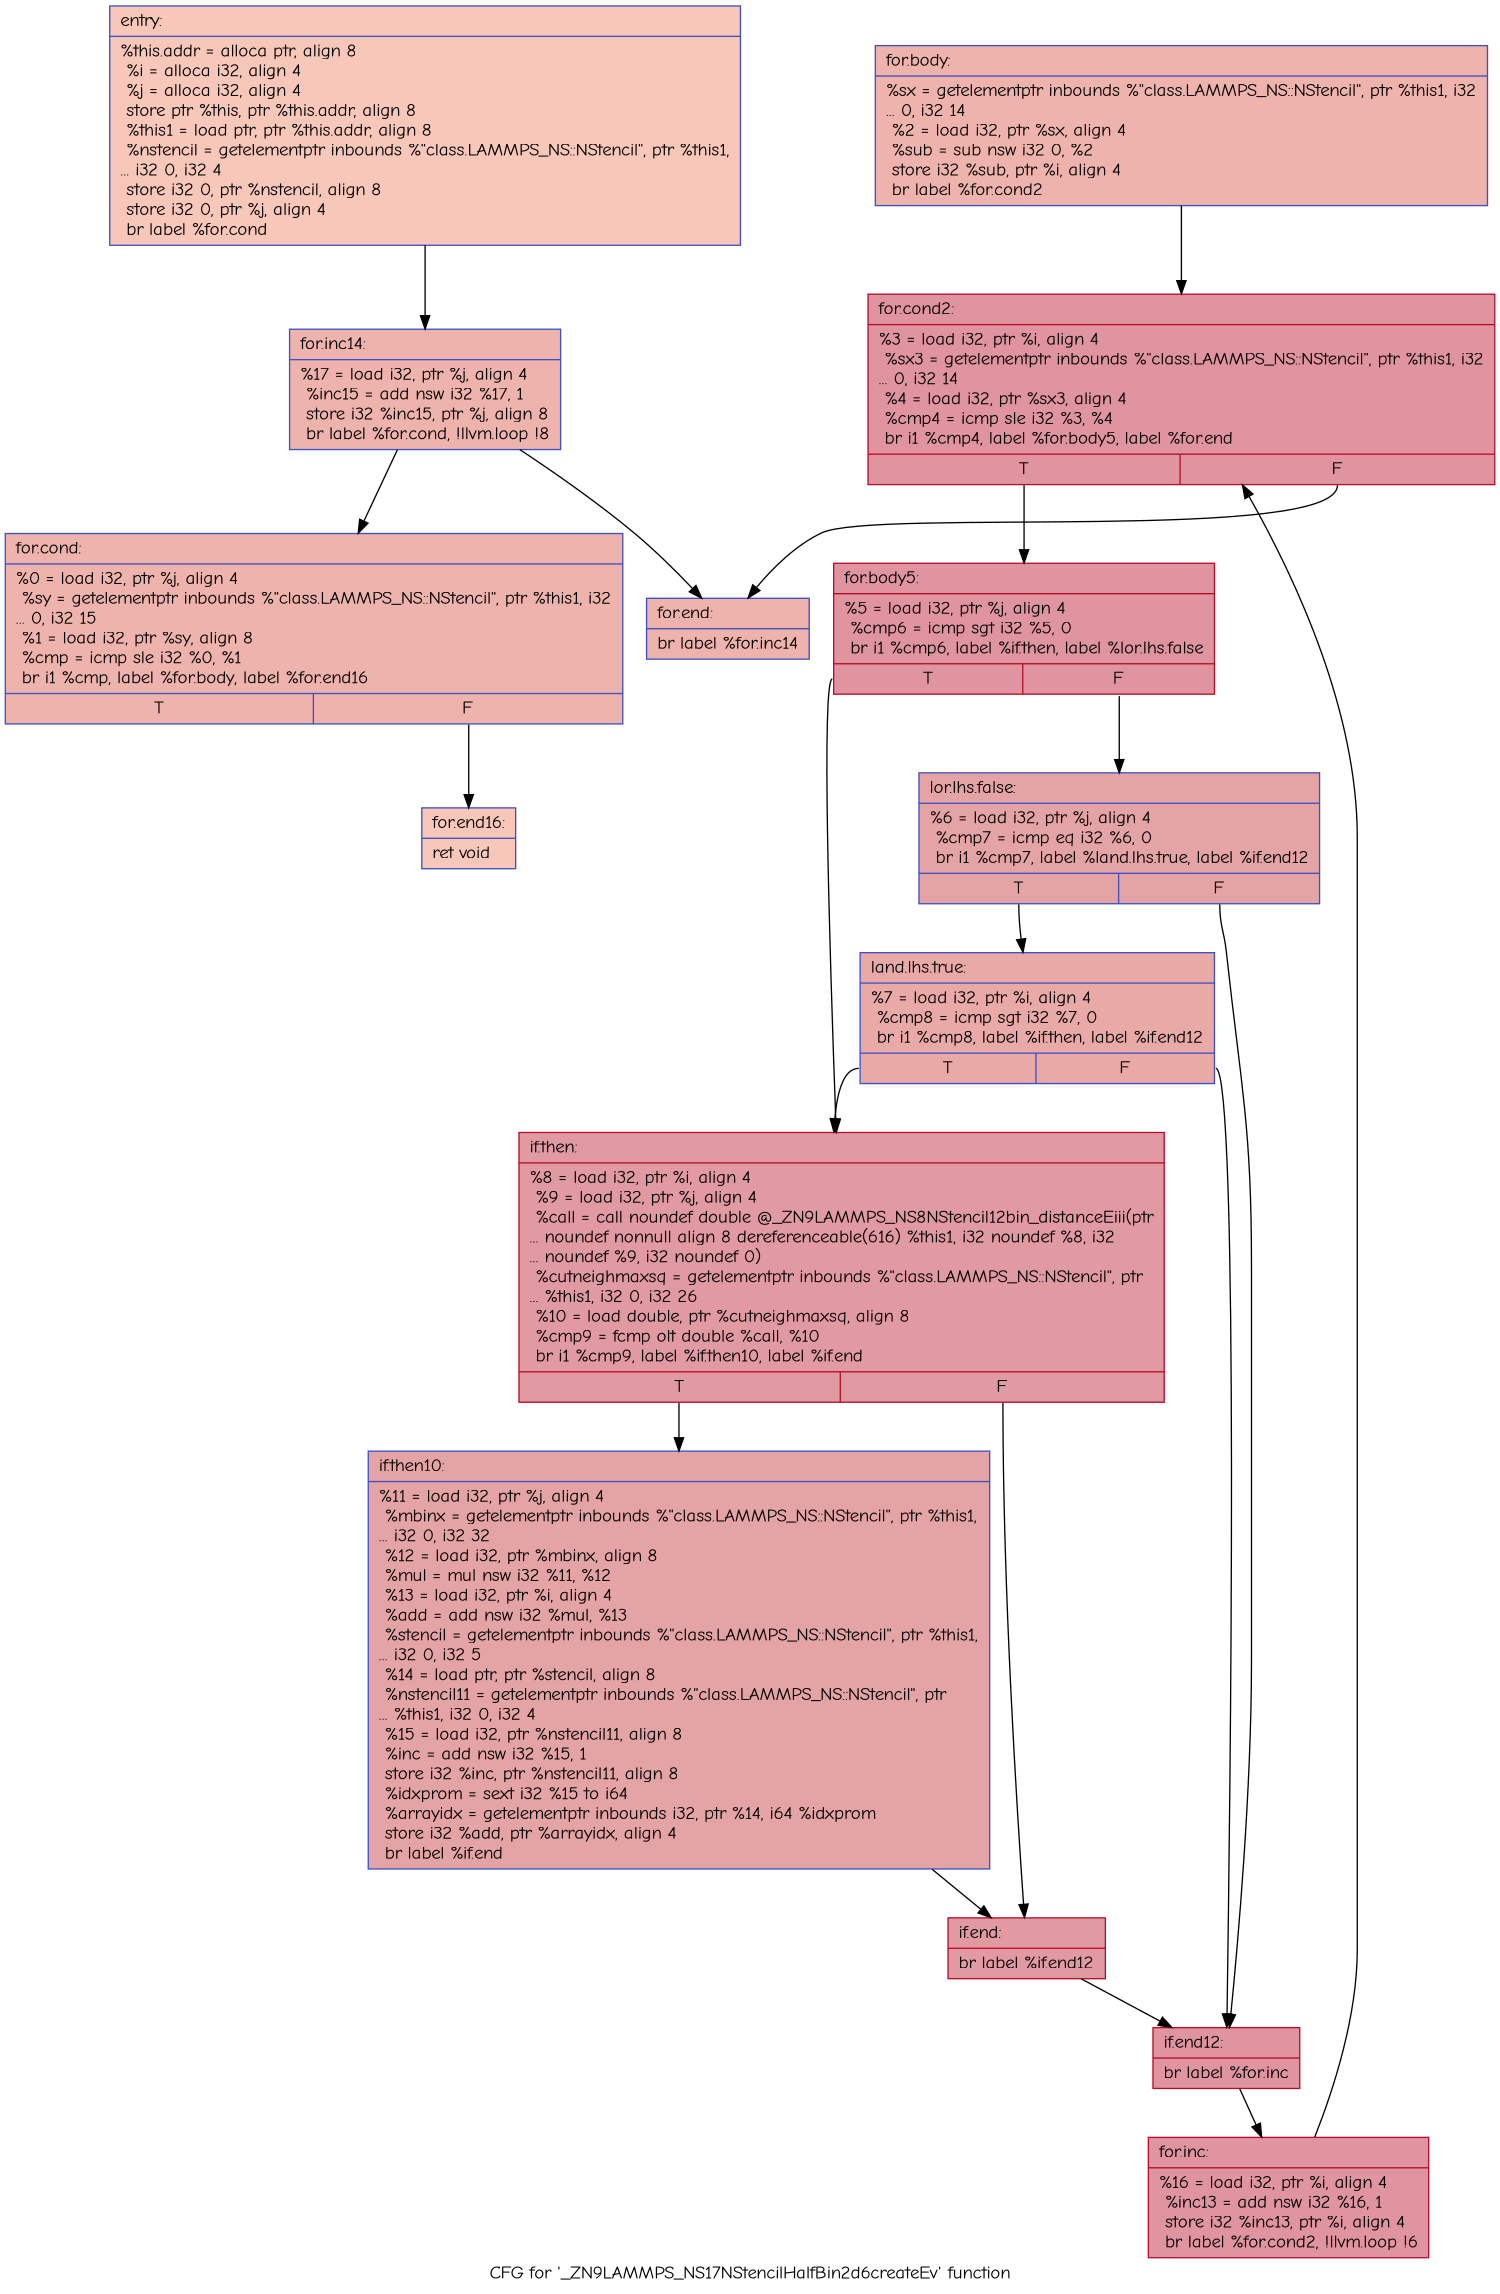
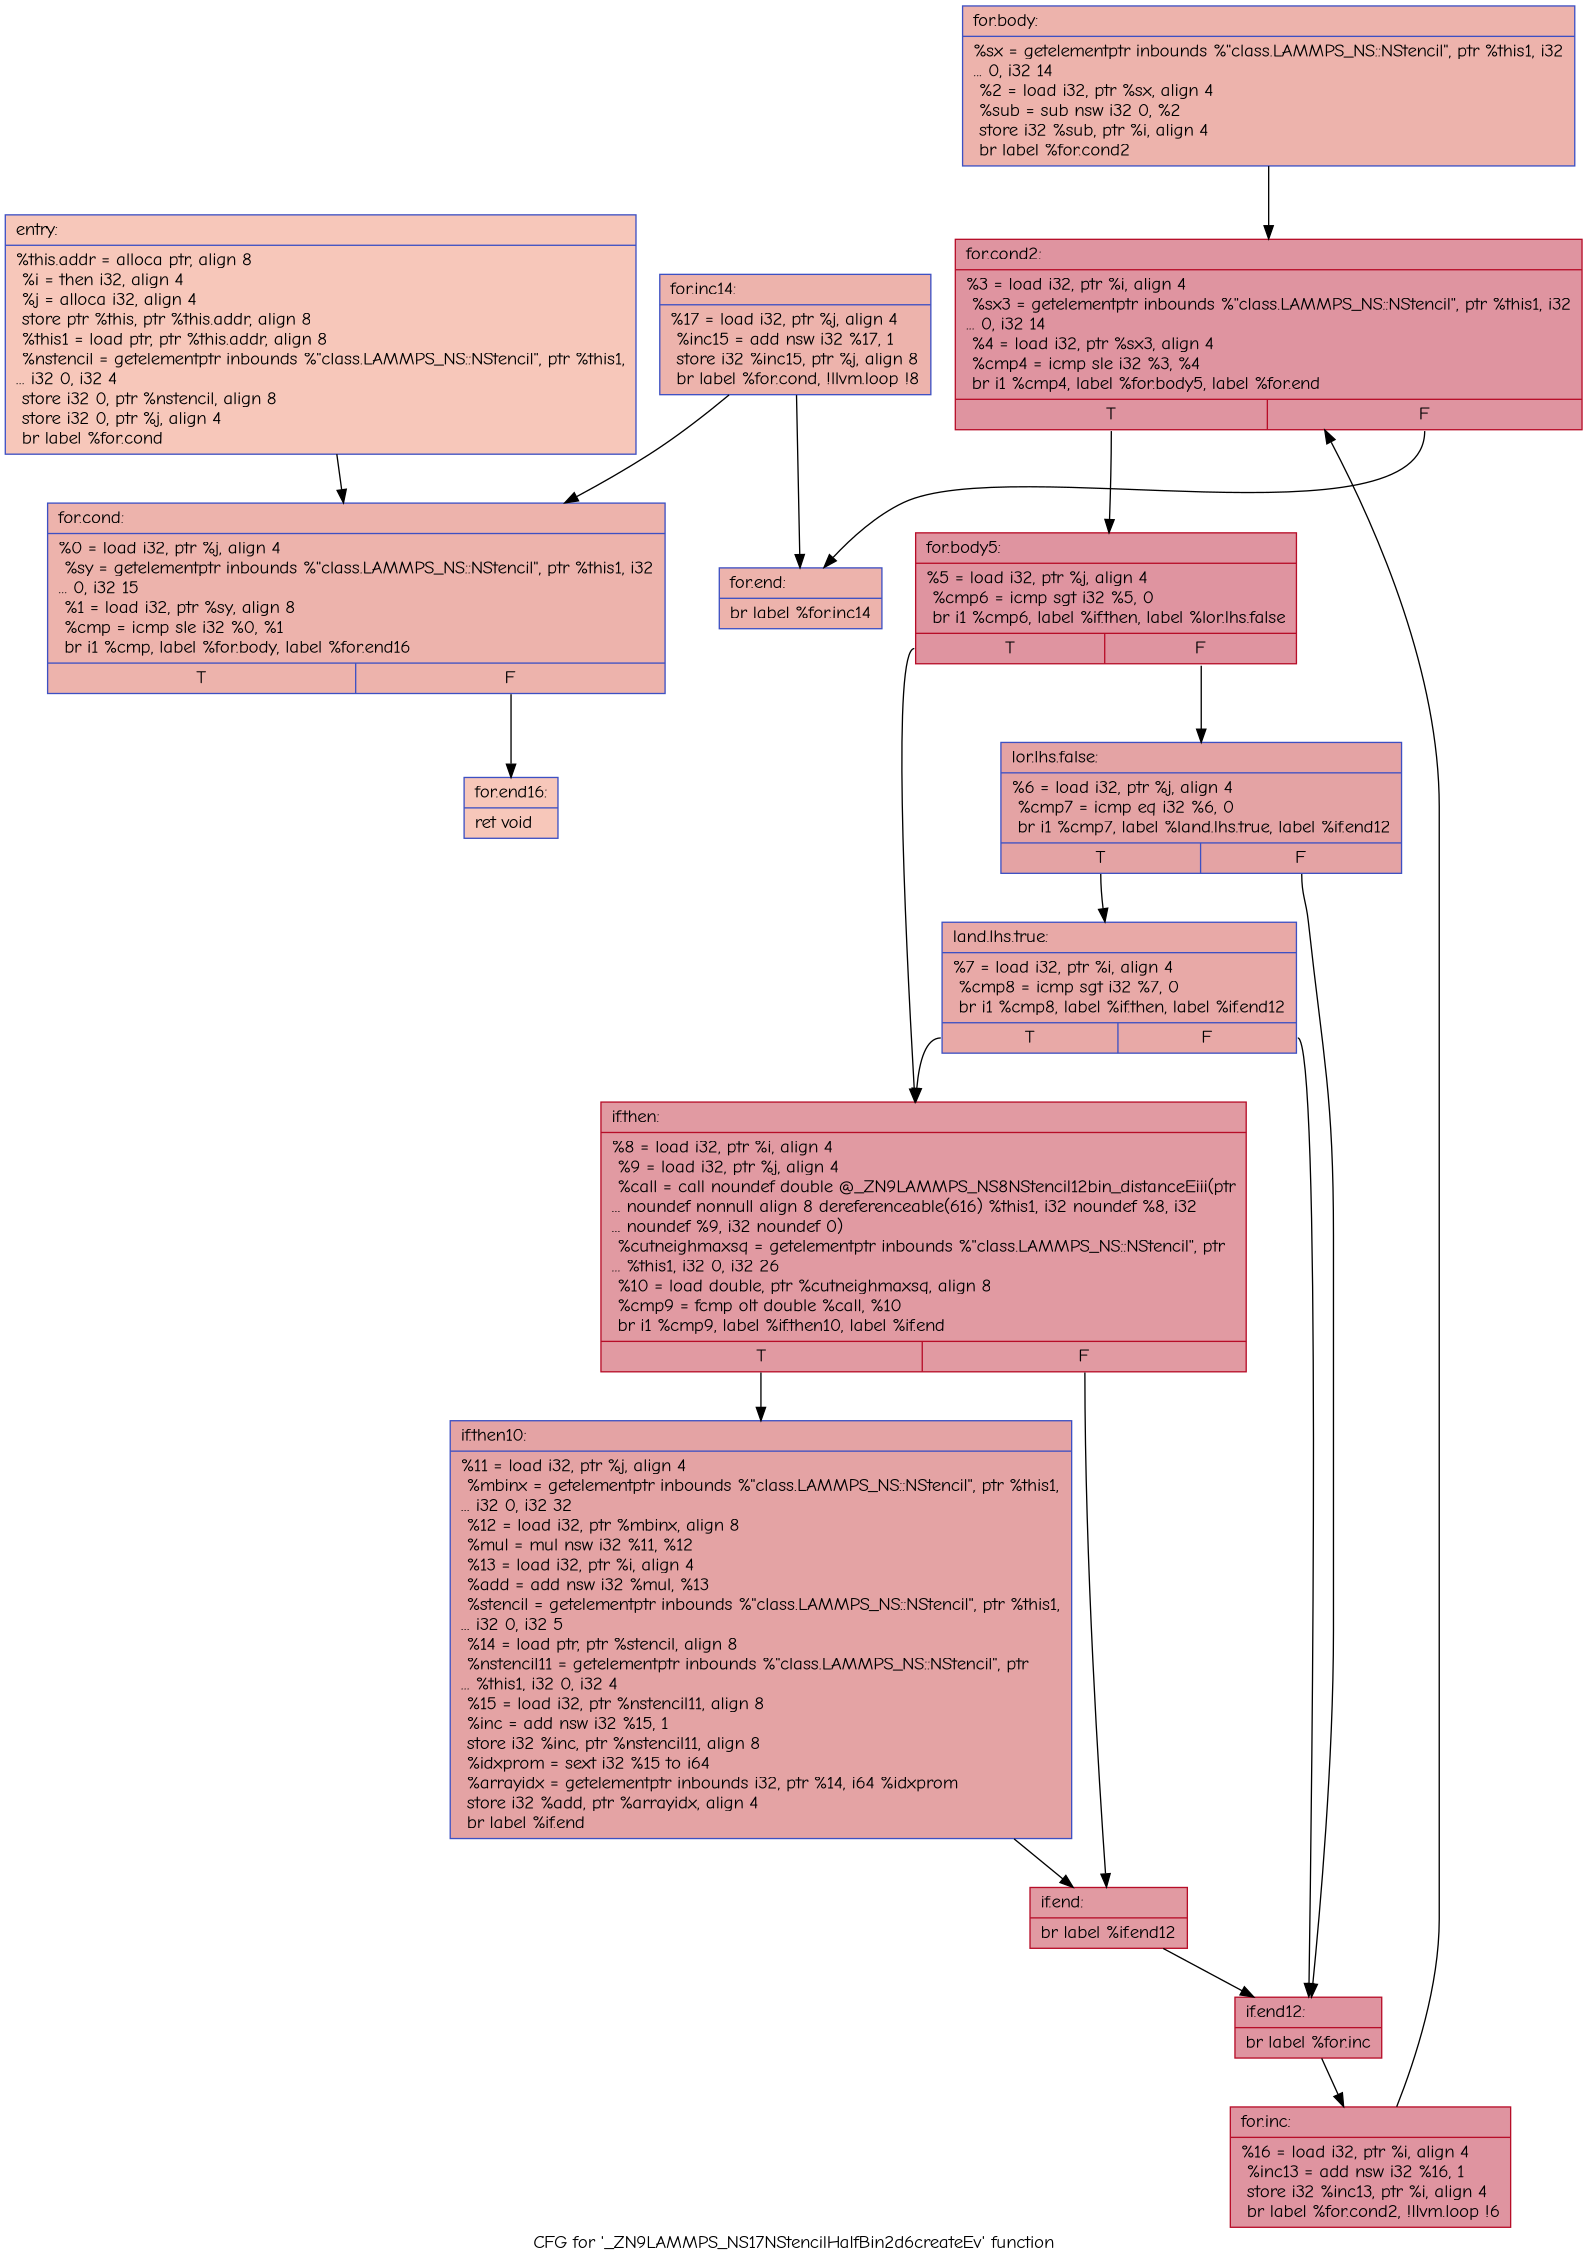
node "entry:": text "%i = alloca i32, align 4" -> "%i = then i32, align 4"
edge "entry:" -> "for.inc14:": now "entry:" -> "for.cond:"
